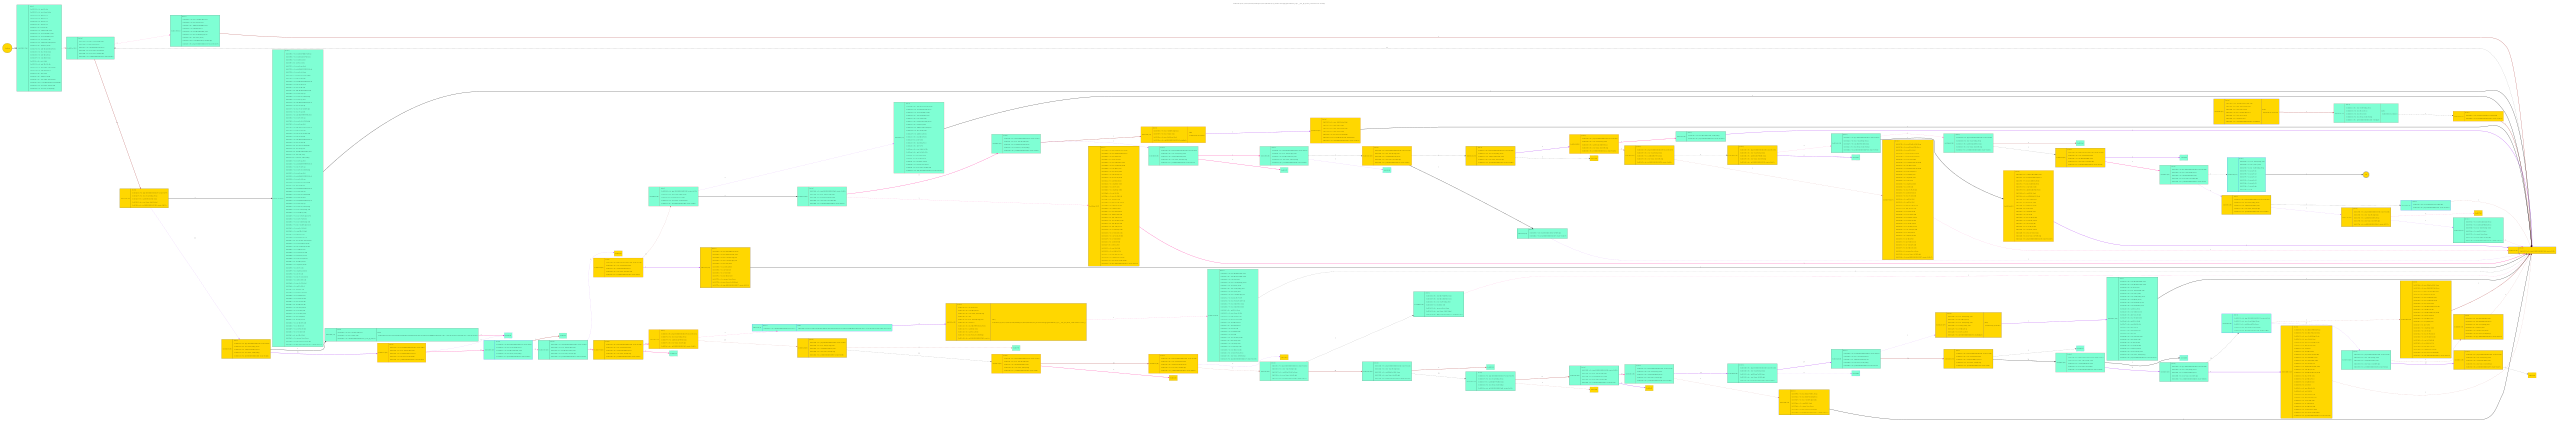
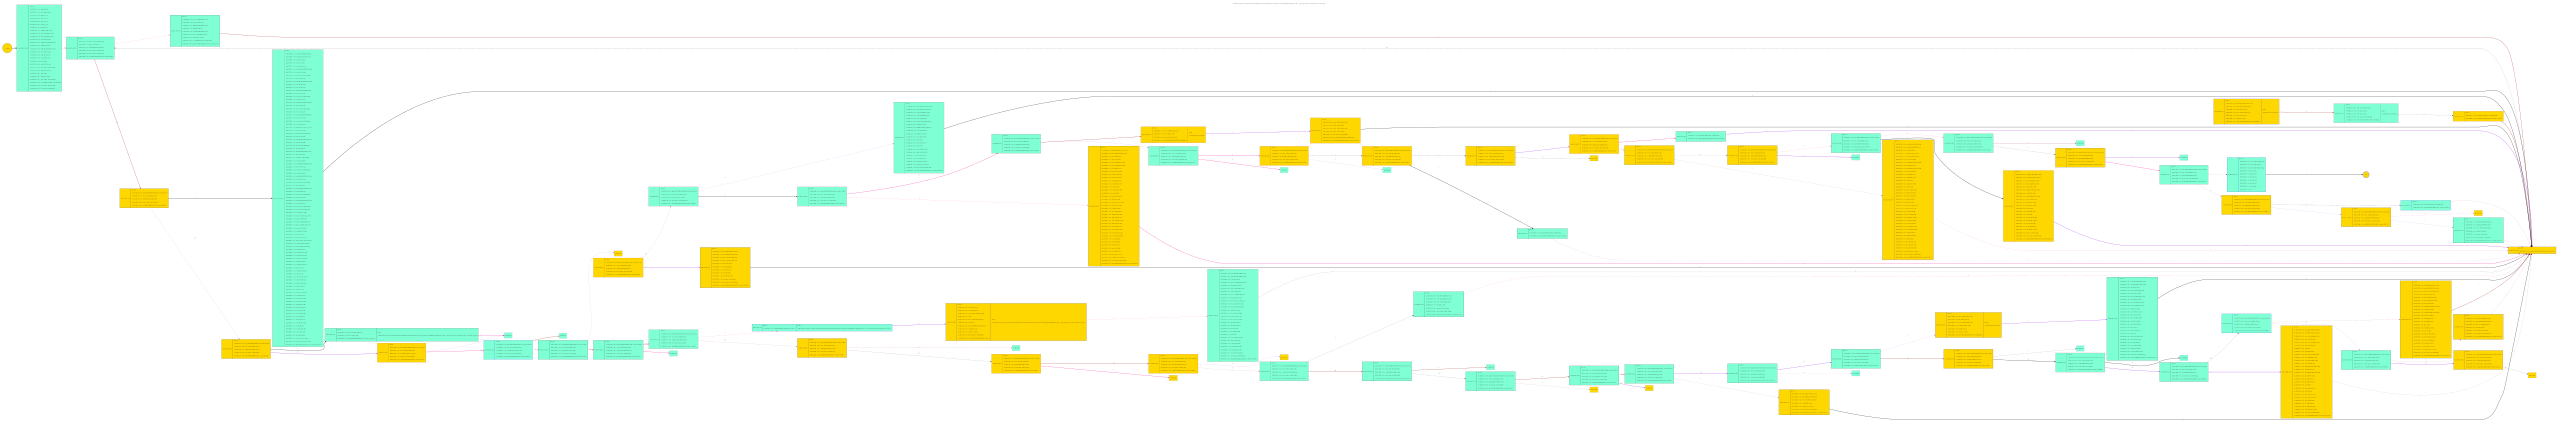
node "0x4015f4 [28]": fillcolor aquamarine -> gold
node "0x40138c [28]": fillcolor gold -> aquamarine
node "0x401370 [28]": fillcolor gold -> aquamarine
